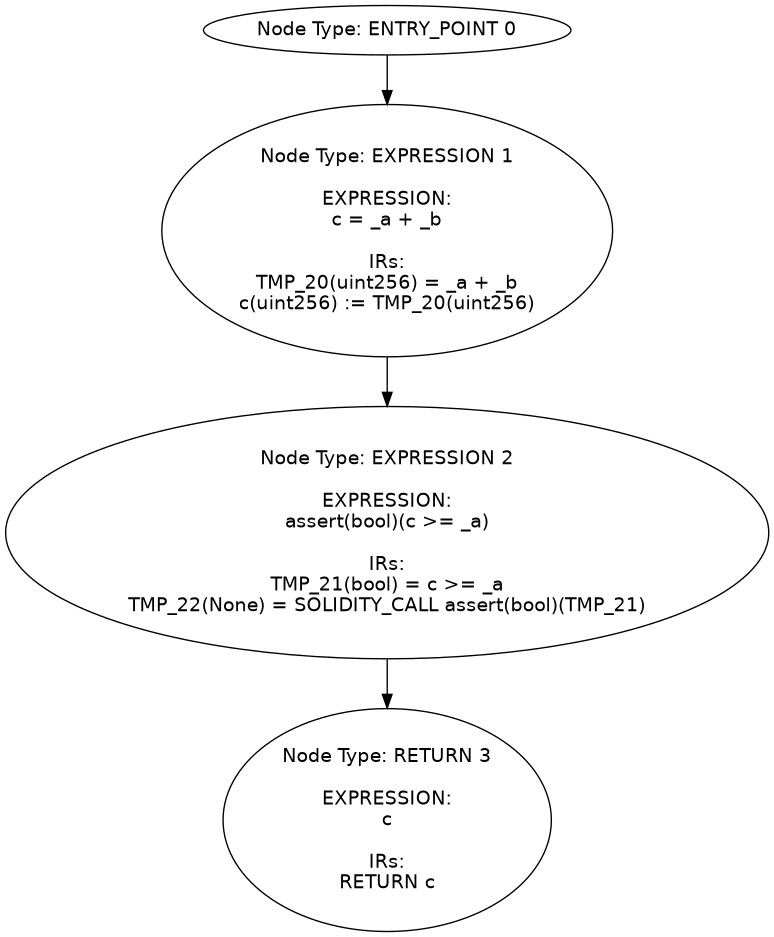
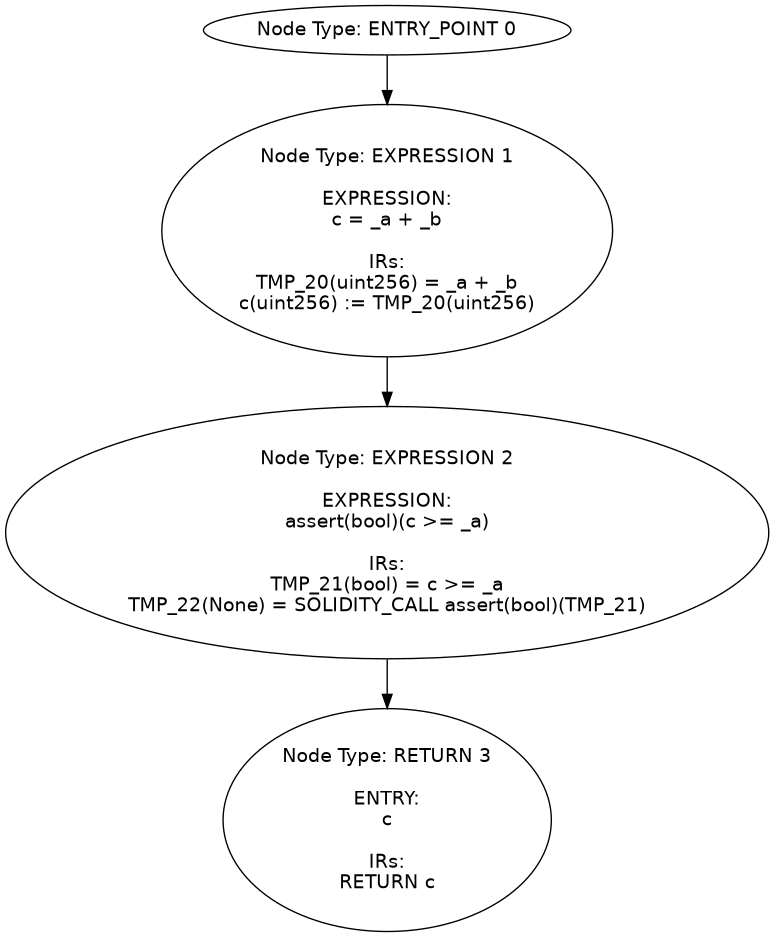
node "Node Type: RETURN 3 EXPRESSION: c IRs: RETURN c": label "Node Type: RETURN 3 EXPRESSION: c IRs: RETURN c" -> "Node Type: RETURN 3 ENTRY: c IRs: RETURN c"
